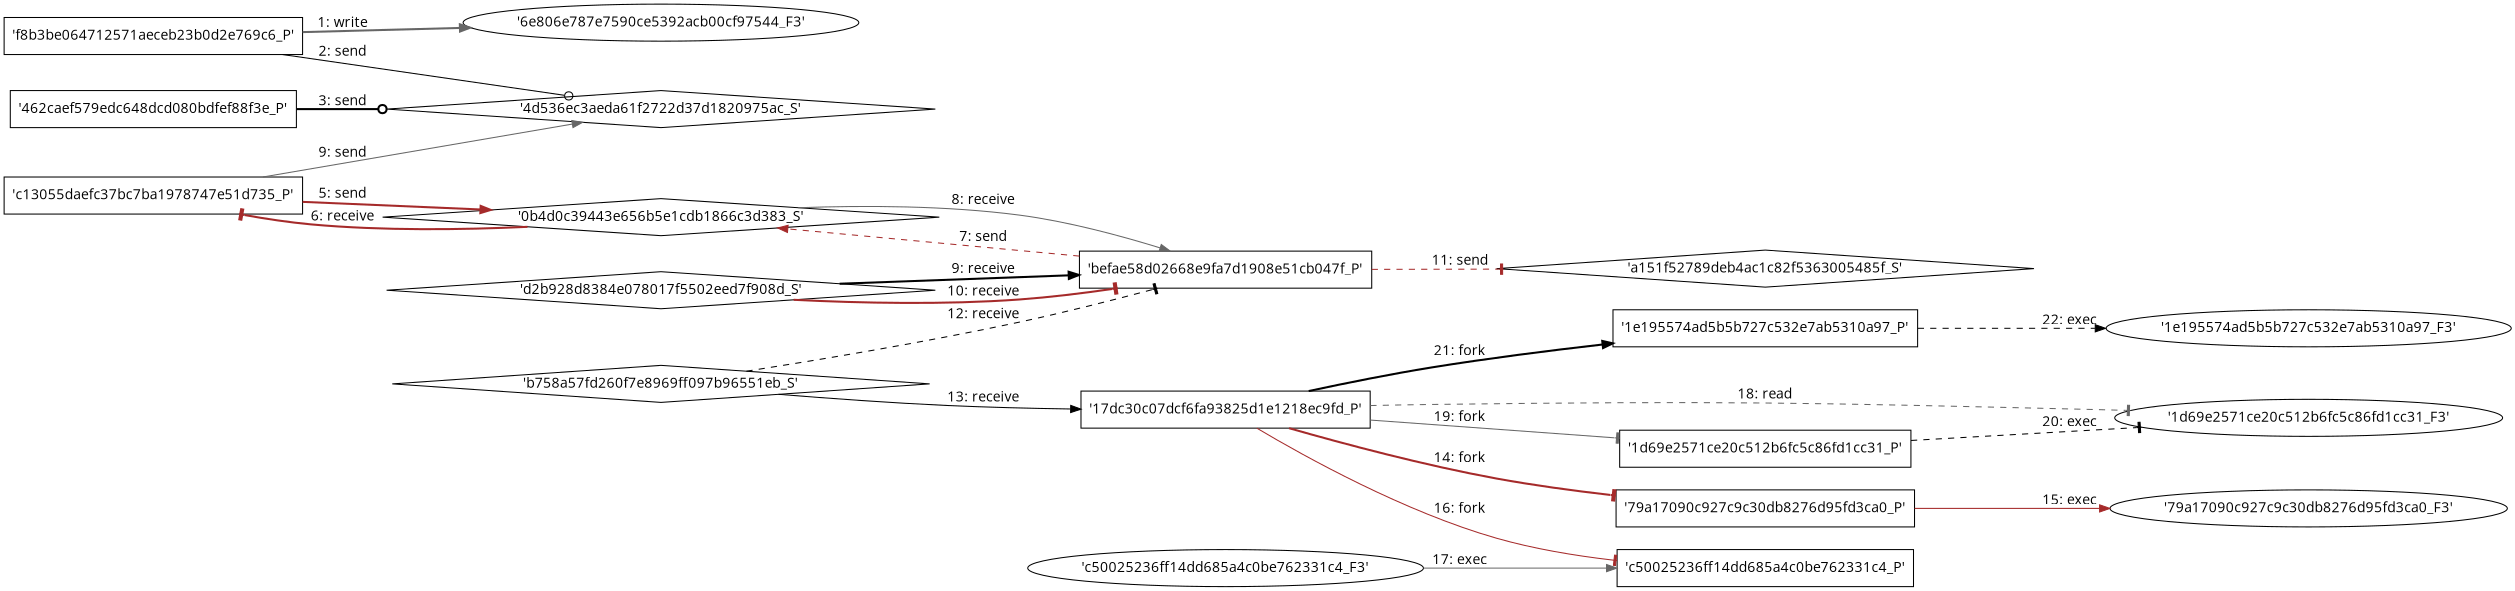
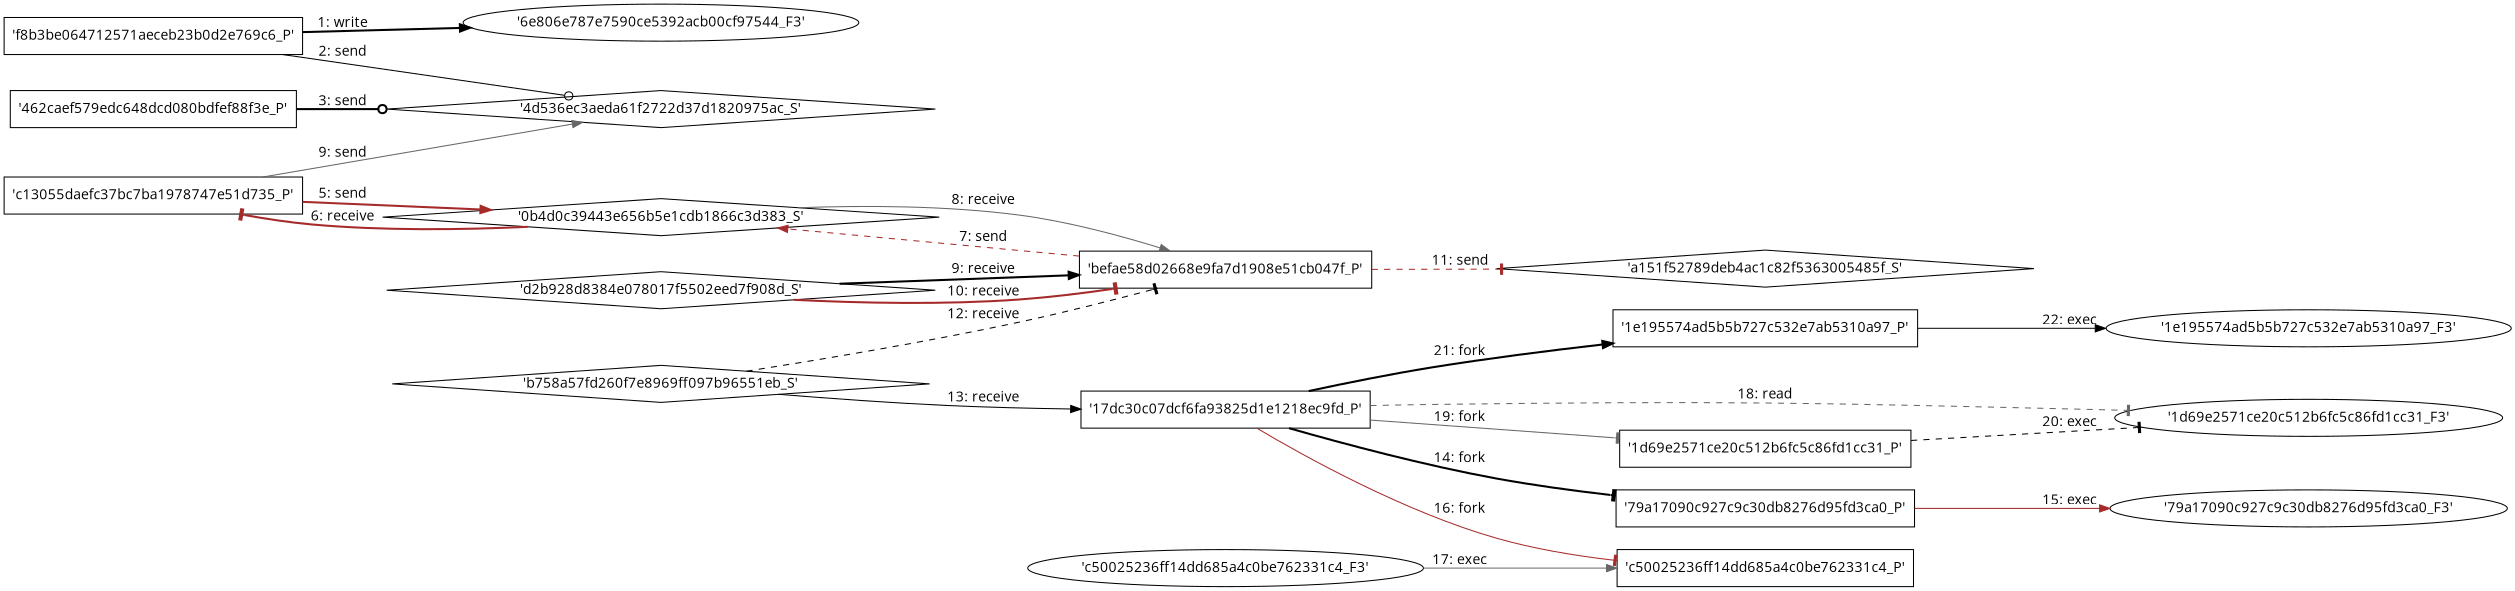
edge "'f8b3be064712571aeceb23b0d2e769c6_P'" -> "'6e806e787e7590ce5392acb00cf97544_F3'": color gray40 -> black
edge "'1e195574ad5b5b727c532e7ab5310a97_P'" -> "'1e195574ad5b5b727c532e7ab5310a97_F3'": style dashed -> solid
edge "'17dc30c07dcf6fa93825d1e1218ec9fd_P'" -> "'79a17090c927c9c30db8276d95fd3ca0_P'": color brown -> black
